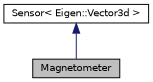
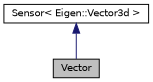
node "Magnetometer": label "Magnetometer" -> "Vector"
